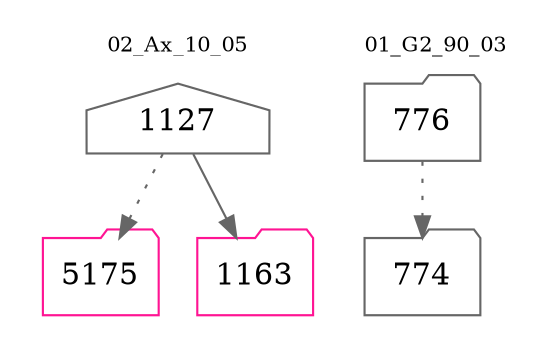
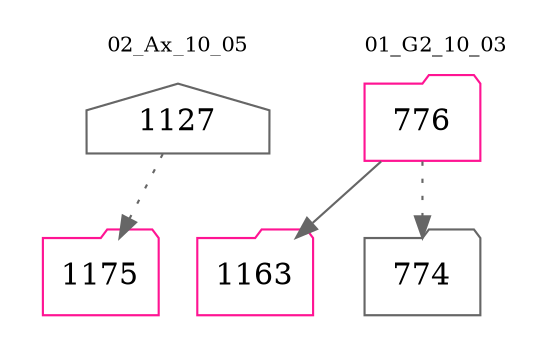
cluster "01_G2_90_03": label "01_G2_90_03" -> "01_G2_10_03"
node "776": color gray40 -> deeppink
edge "1127" -> "1163": now "776" -> "1163"
node "5175": label "5175" -> "1175"
